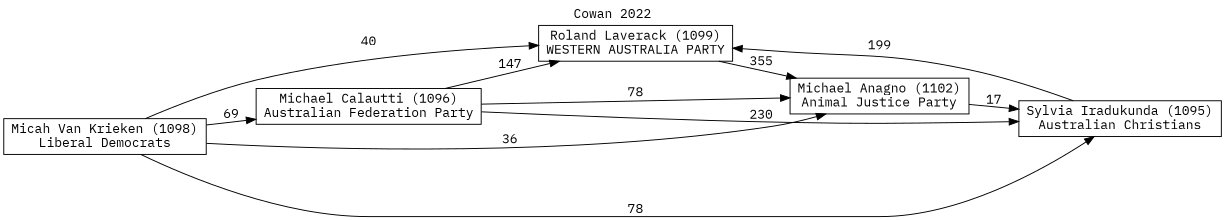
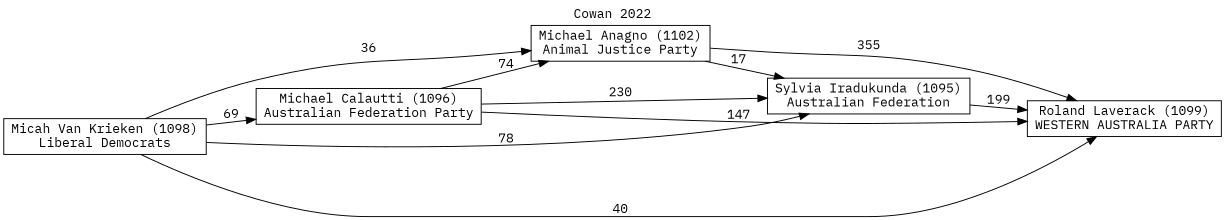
edge "Roland Laverack (1099) WESTERN AUSTRALIA PARTY" -> "Michael Anagno (1102) Animal Justice Party": reversed
edge "Michael Calautti (1096) Australian Federation Party" -> "Michael Anagno (1102) Animal Justice Party": label "78" -> "74"
node "Sylvia Iradukunda (1095) Australian Christians": label "Sylvia Iradukunda (1095) Australian Christians" -> "Sylvia Iradukunda (1095) Australian Federation"
